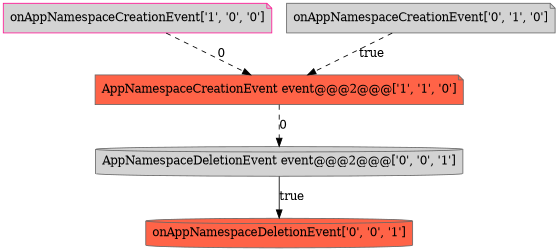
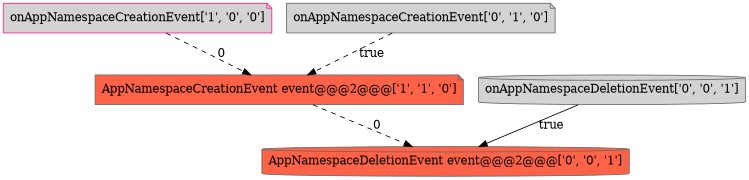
node "AppNamespaceDeletionEvent event@@@2@@@['0', '0', '1']": fillcolor lightgray -> tomato
edge "AppNamespaceDeletionEvent event@@@2@@@['0', '0', '1']" -> "onAppNamespaceDeletionEvent['0', '0', '1']": reversed
node "onAppNamespaceDeletionEvent['0', '0', '1']": fillcolor tomato -> lightgray
